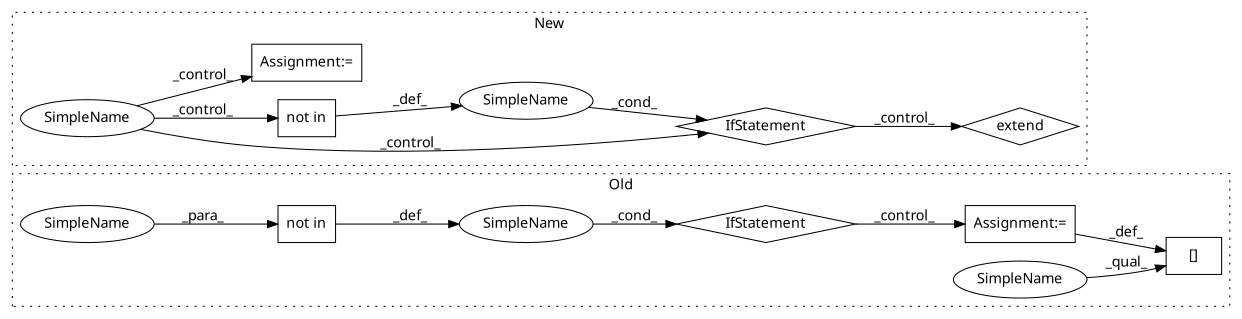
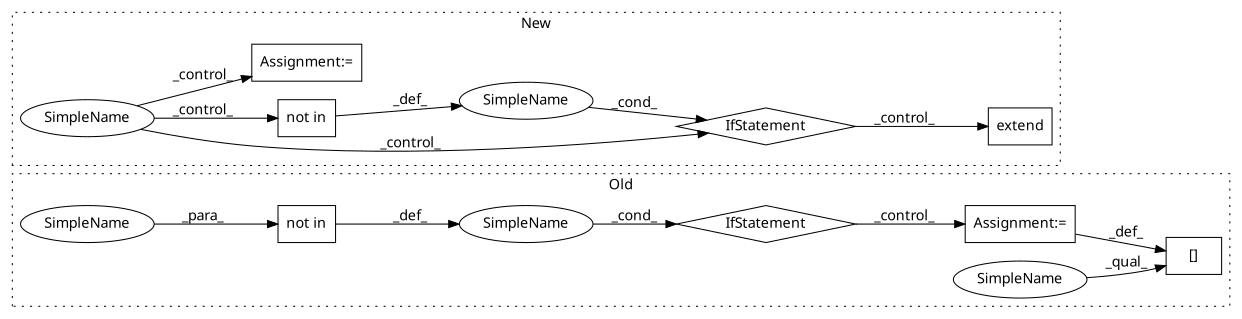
node "extend": shape diamond -> box
